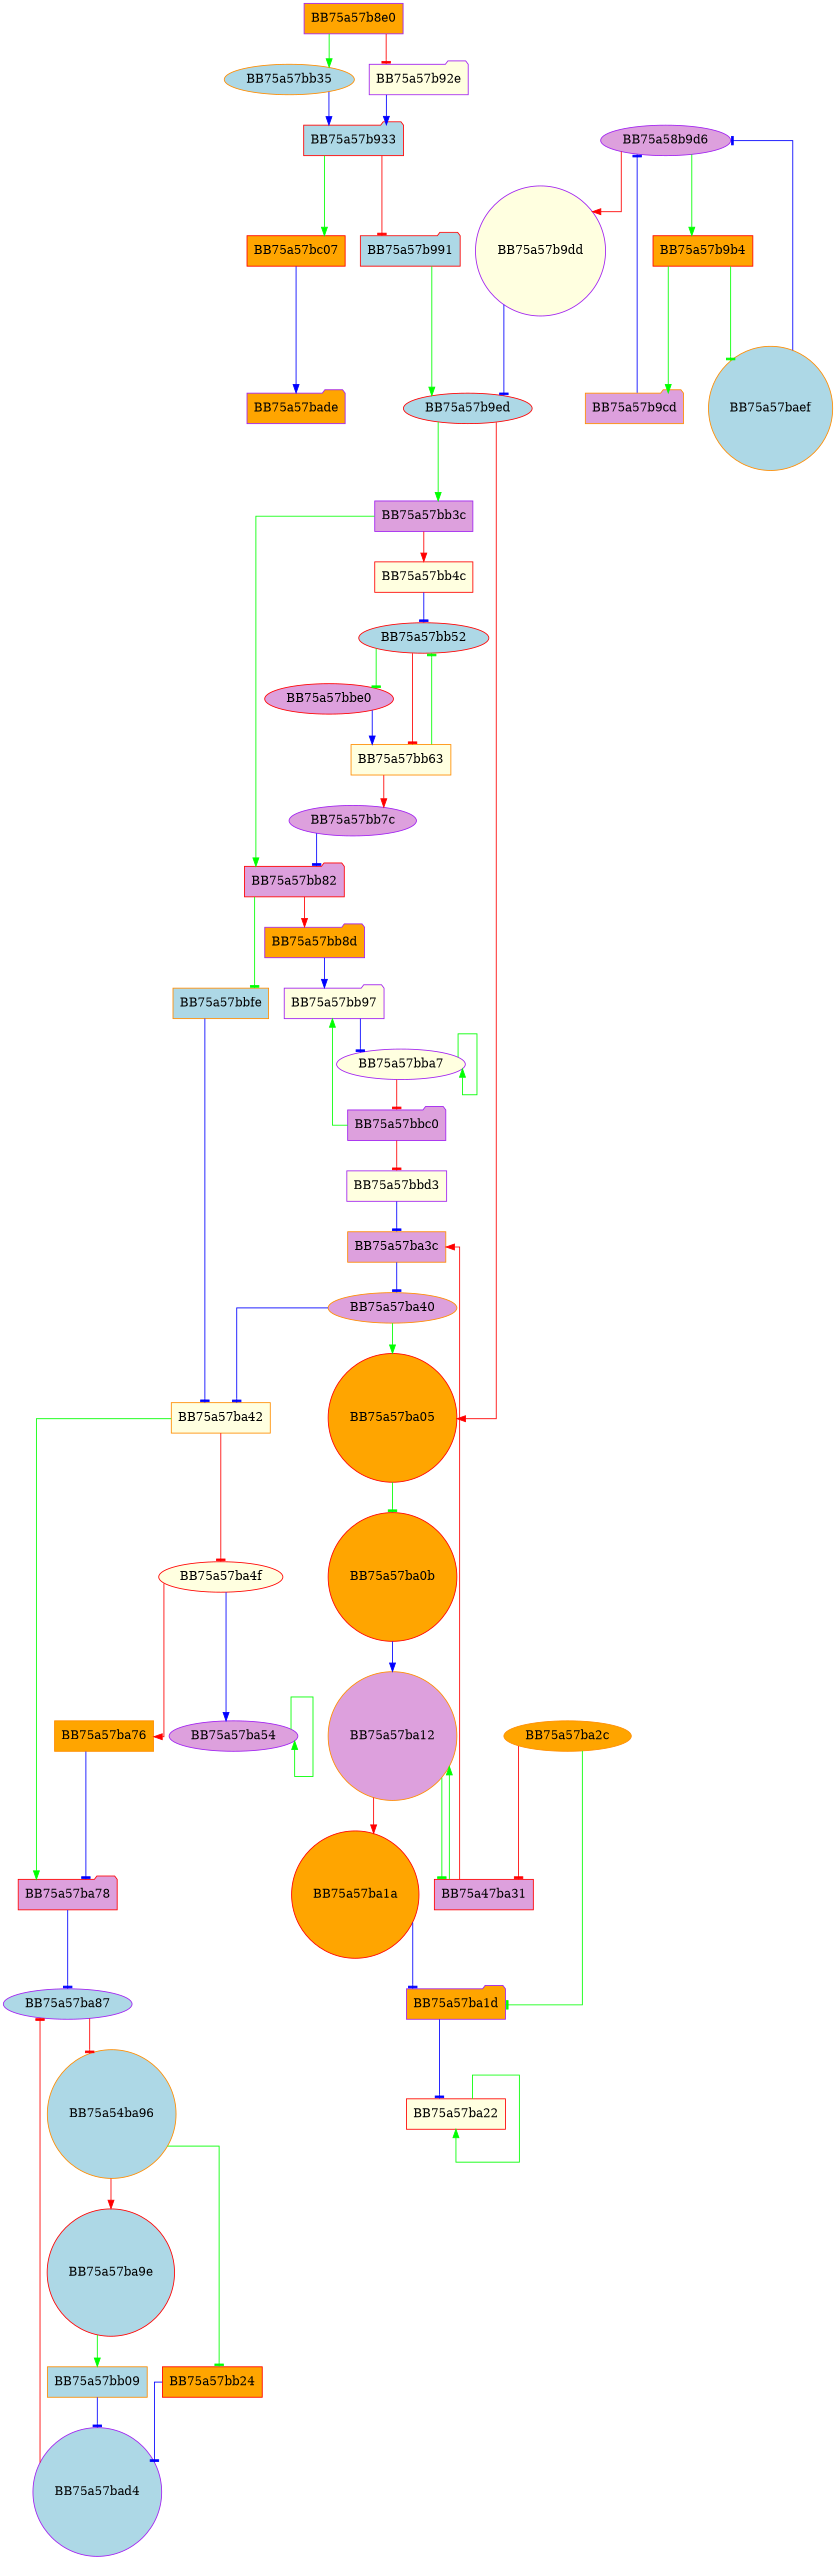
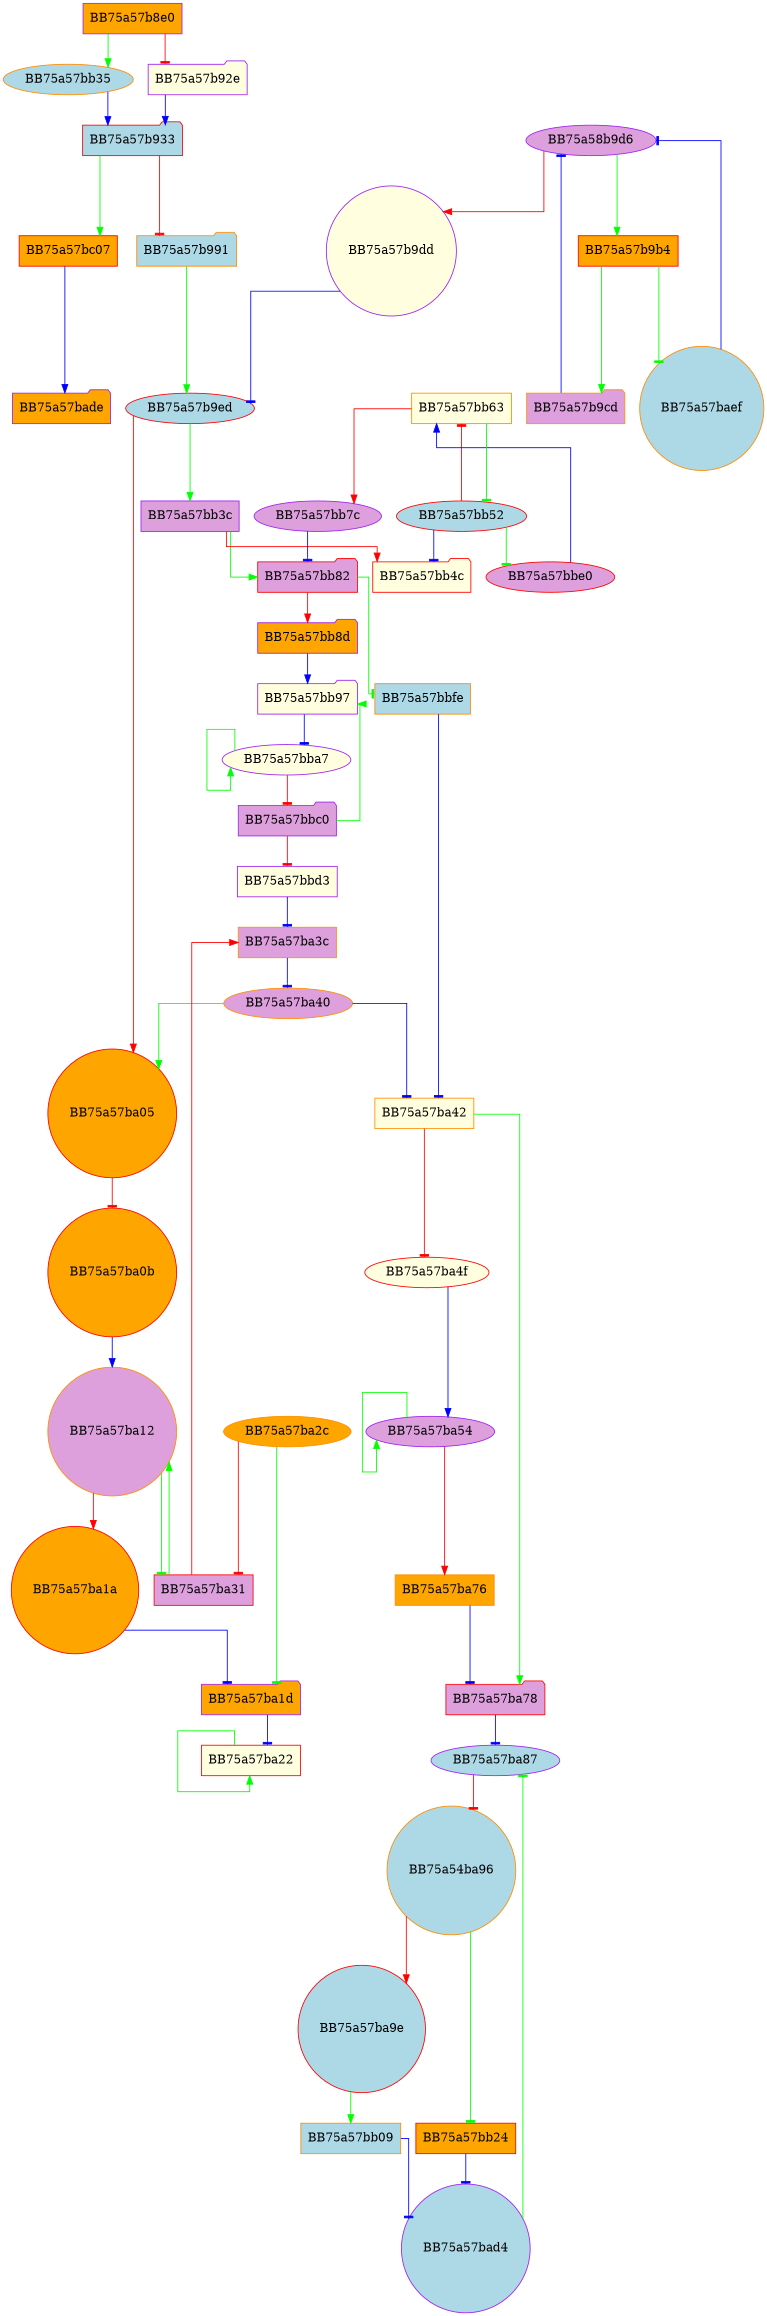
node "BB75a57b991": color red -> darkorange
node "BB75a57bb4c": shape box -> folder
edge "BB75a57bb4c" -> "BB75a57bb52": reversed
edge "BB75a57ba05" -> "BB75a57ba0b": color green -> red
edge "BB75a57ba4f" -> "BB75a57ba76": now "BB75a57ba54" -> "BB75a57ba76"
node "BB75a47ba31": label "BB75a47ba31" -> "BB75a57ba31"
edge "BB75a57bad4" -> "BB75a57ba87": color red -> green
